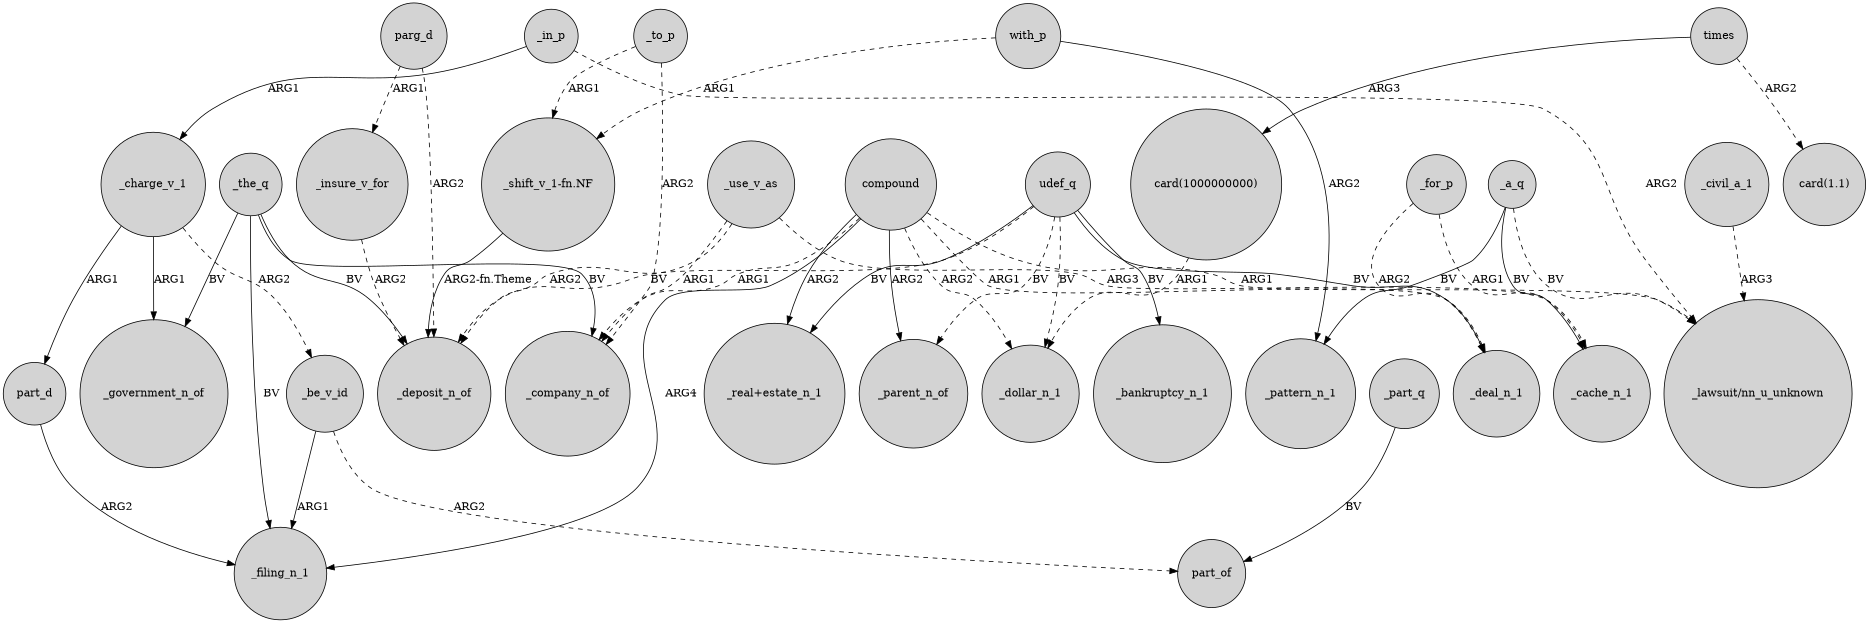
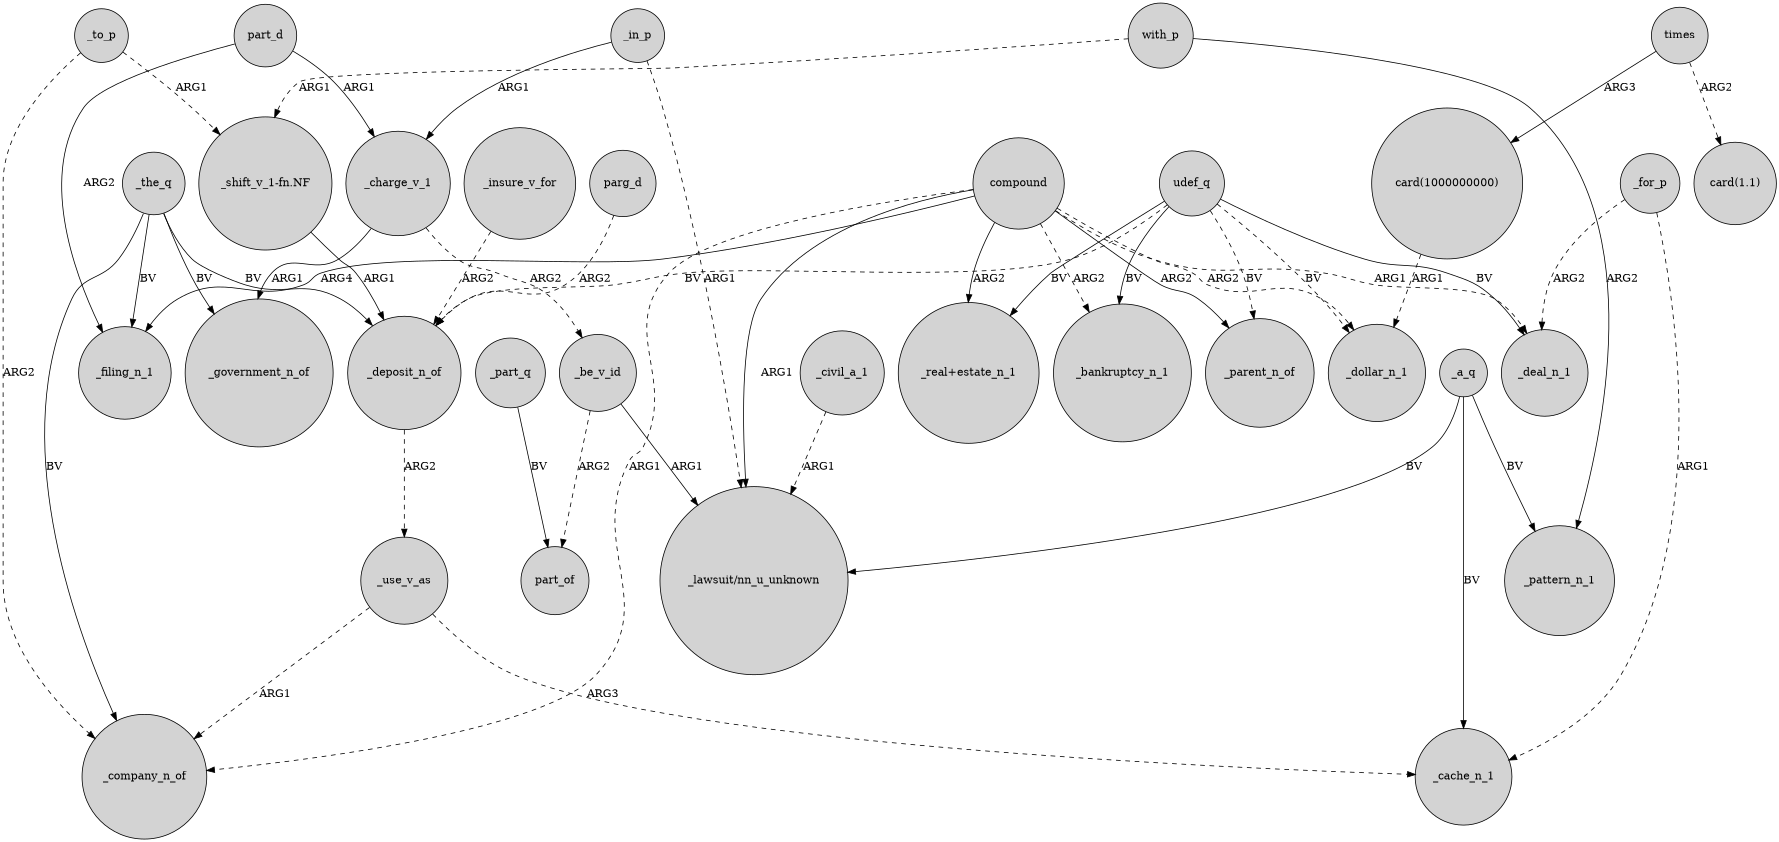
edge "parg_d" -> "_insure_v_for": removed, label "ARG1"
edge "_in_p" -> "_lawsuit/nn_u_unknown": label "ARG2" -> "ARG1"
edge "_use_v_as" -> "_deposit_n_of": reversed
edge "compound" -> "_bankruptcy_n_1": added, label "ARG2"
edge "_shift_v_1-fn.NF" -> "_deposit_n_of": label "ARG2-fn.Theme" -> "ARG1"
edge "compound" -> "_lawsuit/nn_u_unknown": style dashed -> solid
edge "_civil_a_1" -> "_lawsuit/nn_u_unknown": label "ARG3" -> "ARG1"
edge "_charge_v_1" -> "part_d": reversed
edge "_a_q" -> "_lawsuit/nn_u_unknown": style dashed -> solid
edge "_be_v_id" -> "_filing_n_1": now "_be_v_id" -> "_lawsuit/nn_u_unknown"
